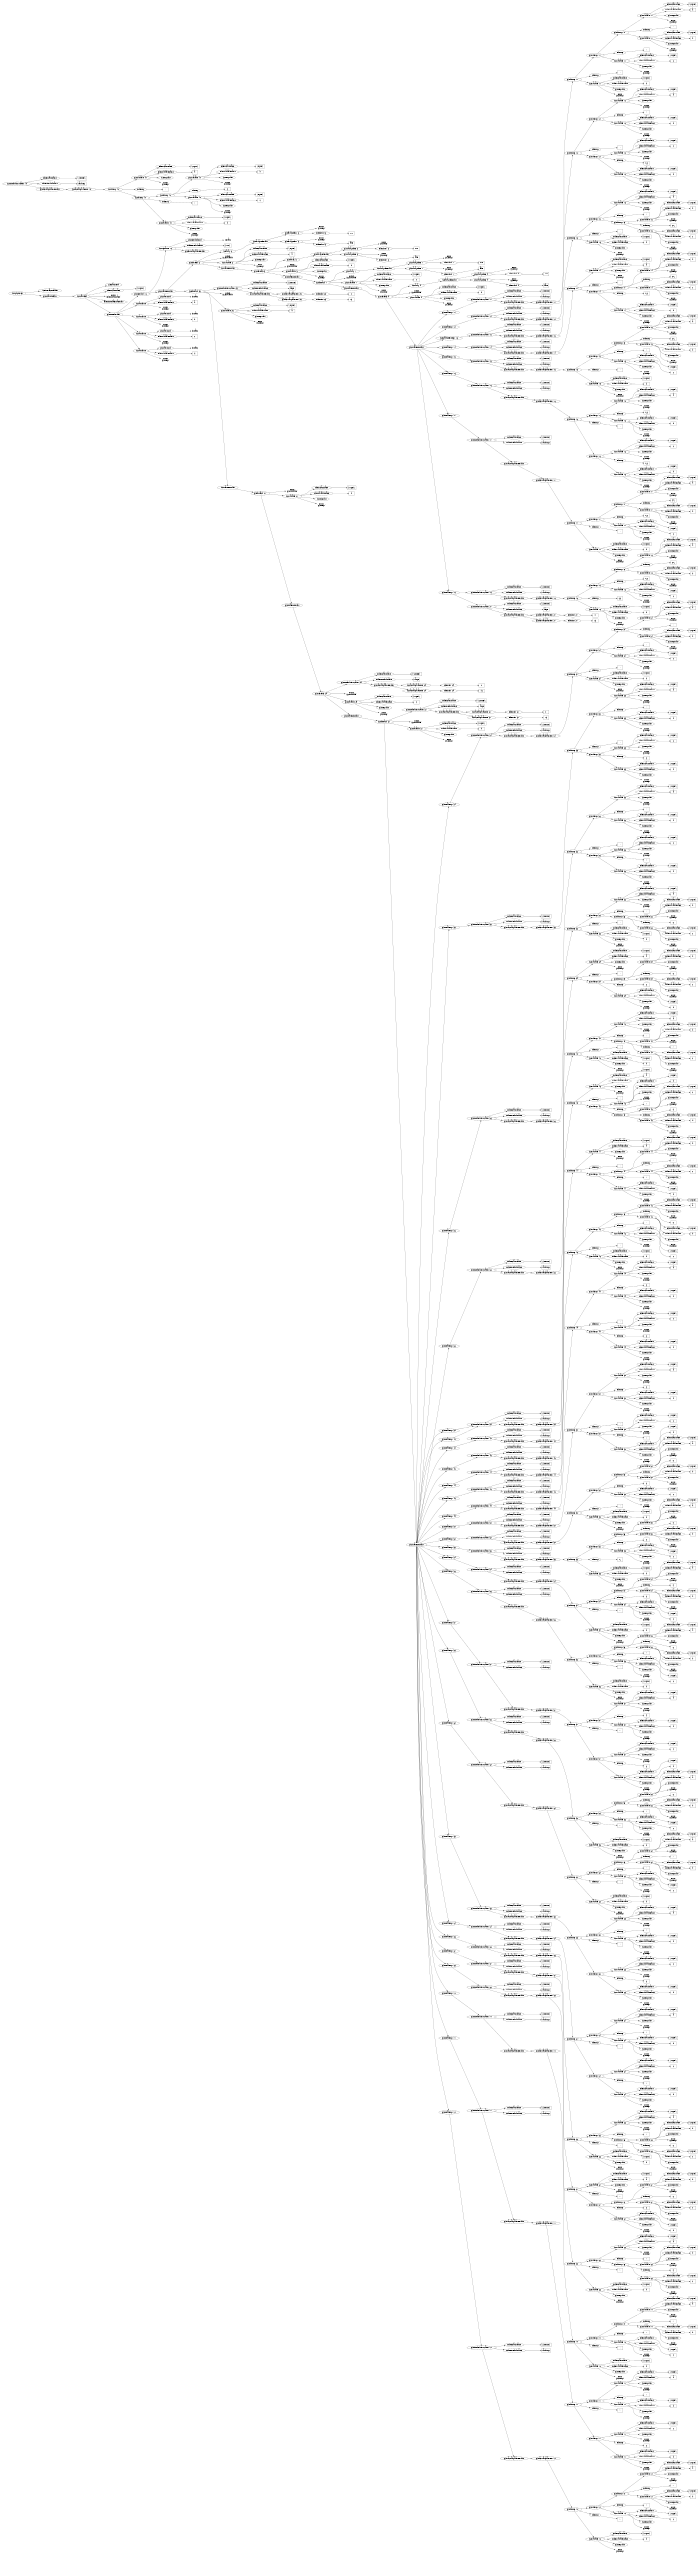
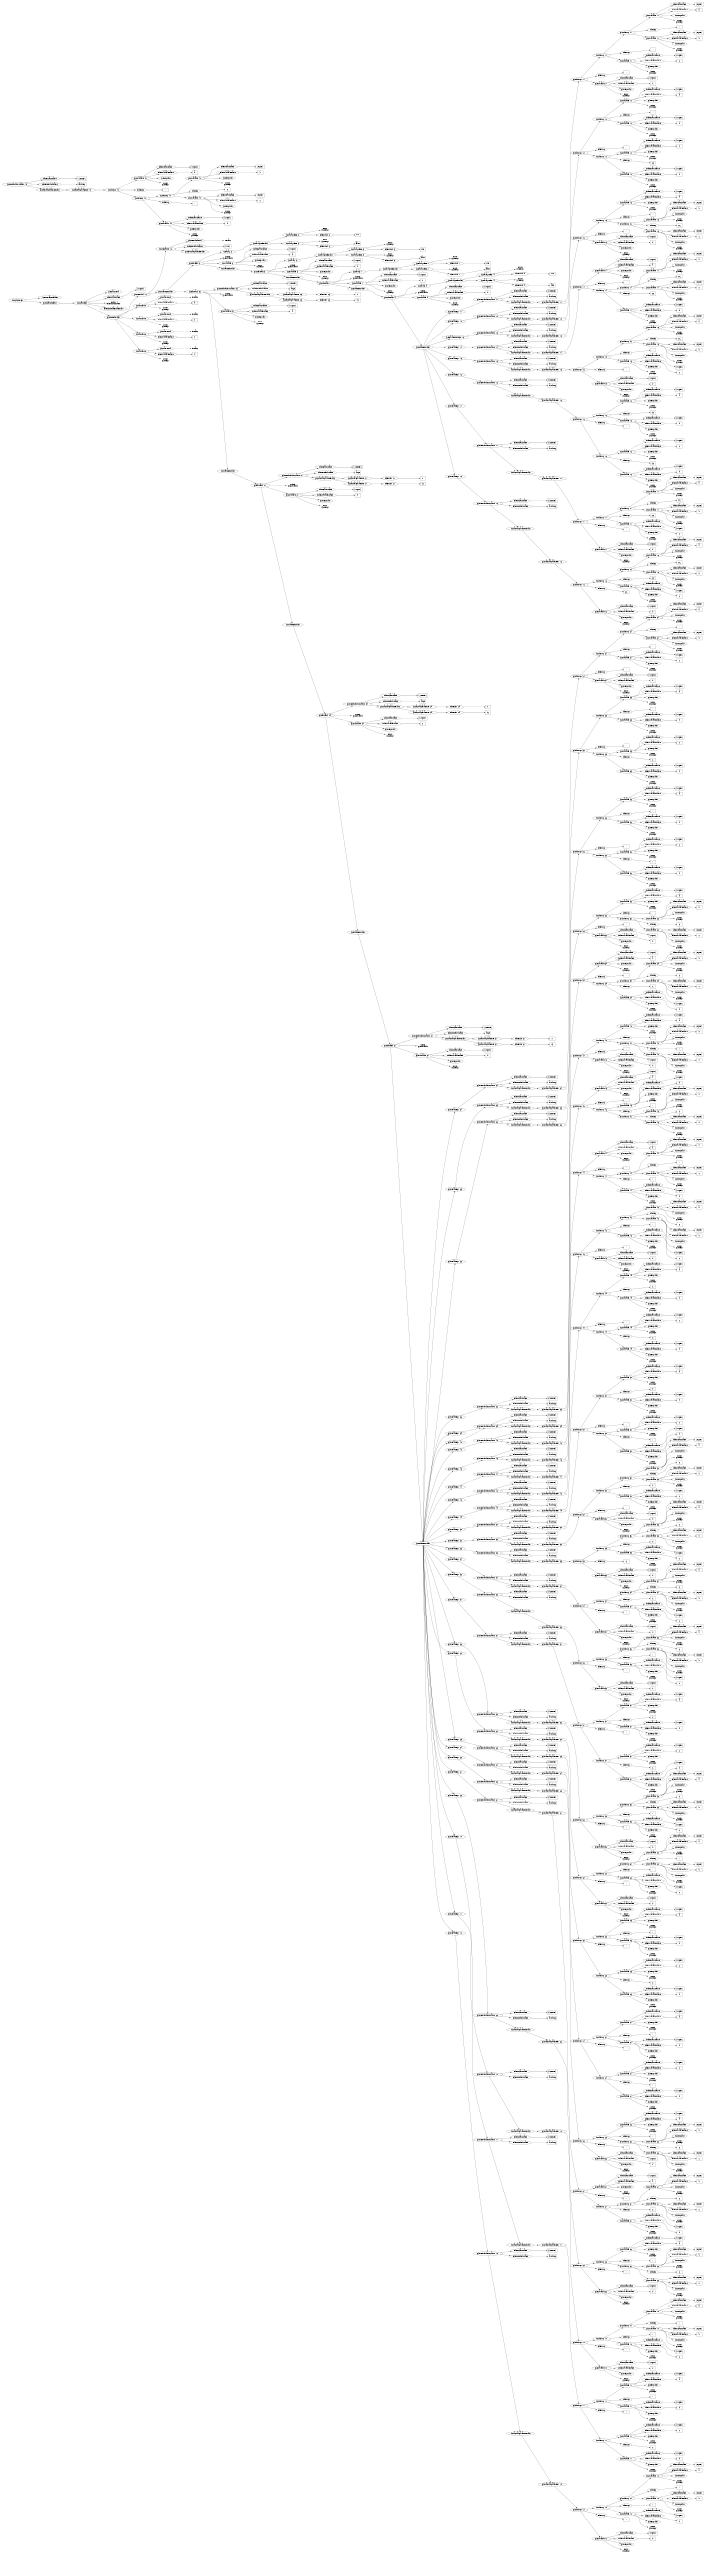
edge "AST_eval_expr (18)" -> "AST_method_invocation (27)": now "AST_foreach (27)" -> "AST_method_invocation (27)"
